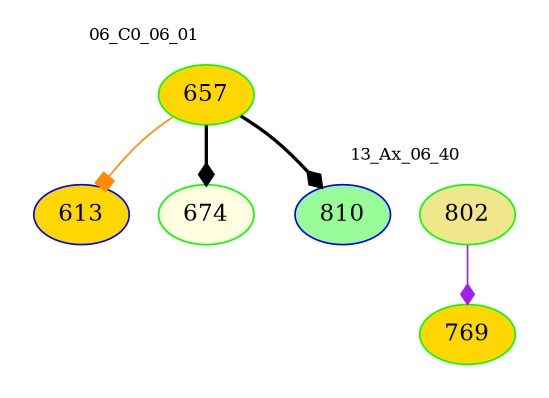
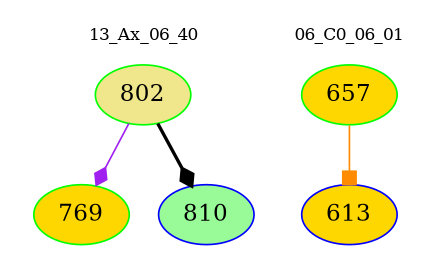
edge "657" -> "810": now "802" -> "810"
node "674": removed
